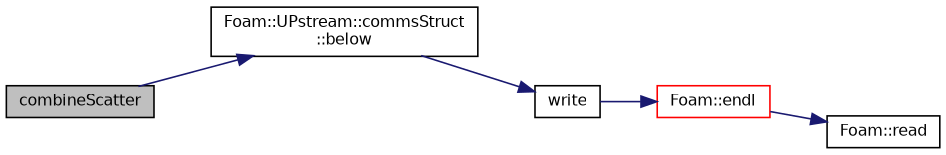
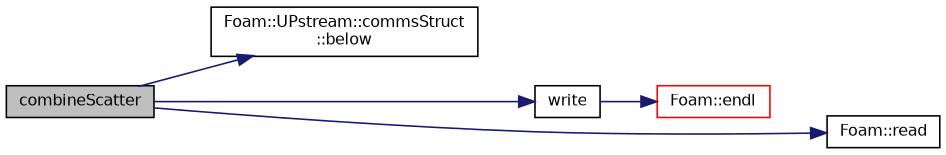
edge "Foam::UPstream::commsStruct ::below" -> "write": now "combineScatter" -> "write"
edge "Foam::endl" -> "Foam::read": now "combineScatter" -> "Foam::read"
